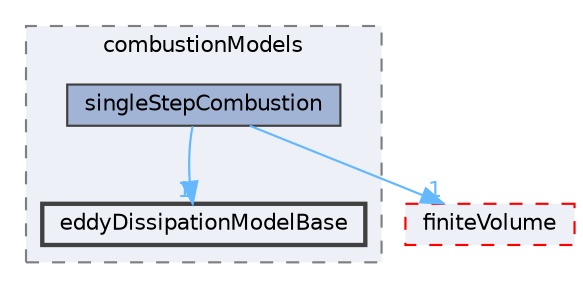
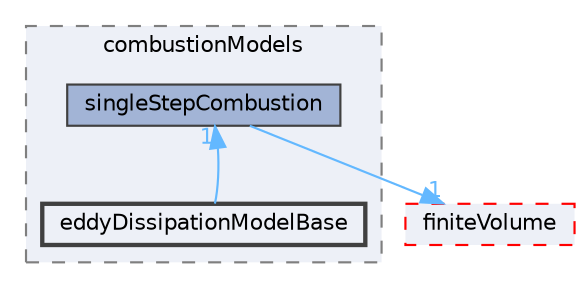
edge "singleStepCombustion" -> "eddyDissipationModelBase": reversed
